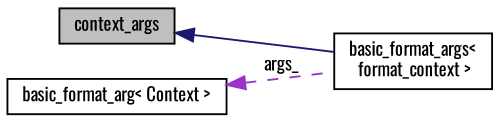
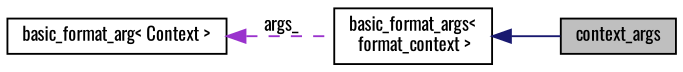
edge "basic_format_args< format_context >" -> "context_args": reversed
